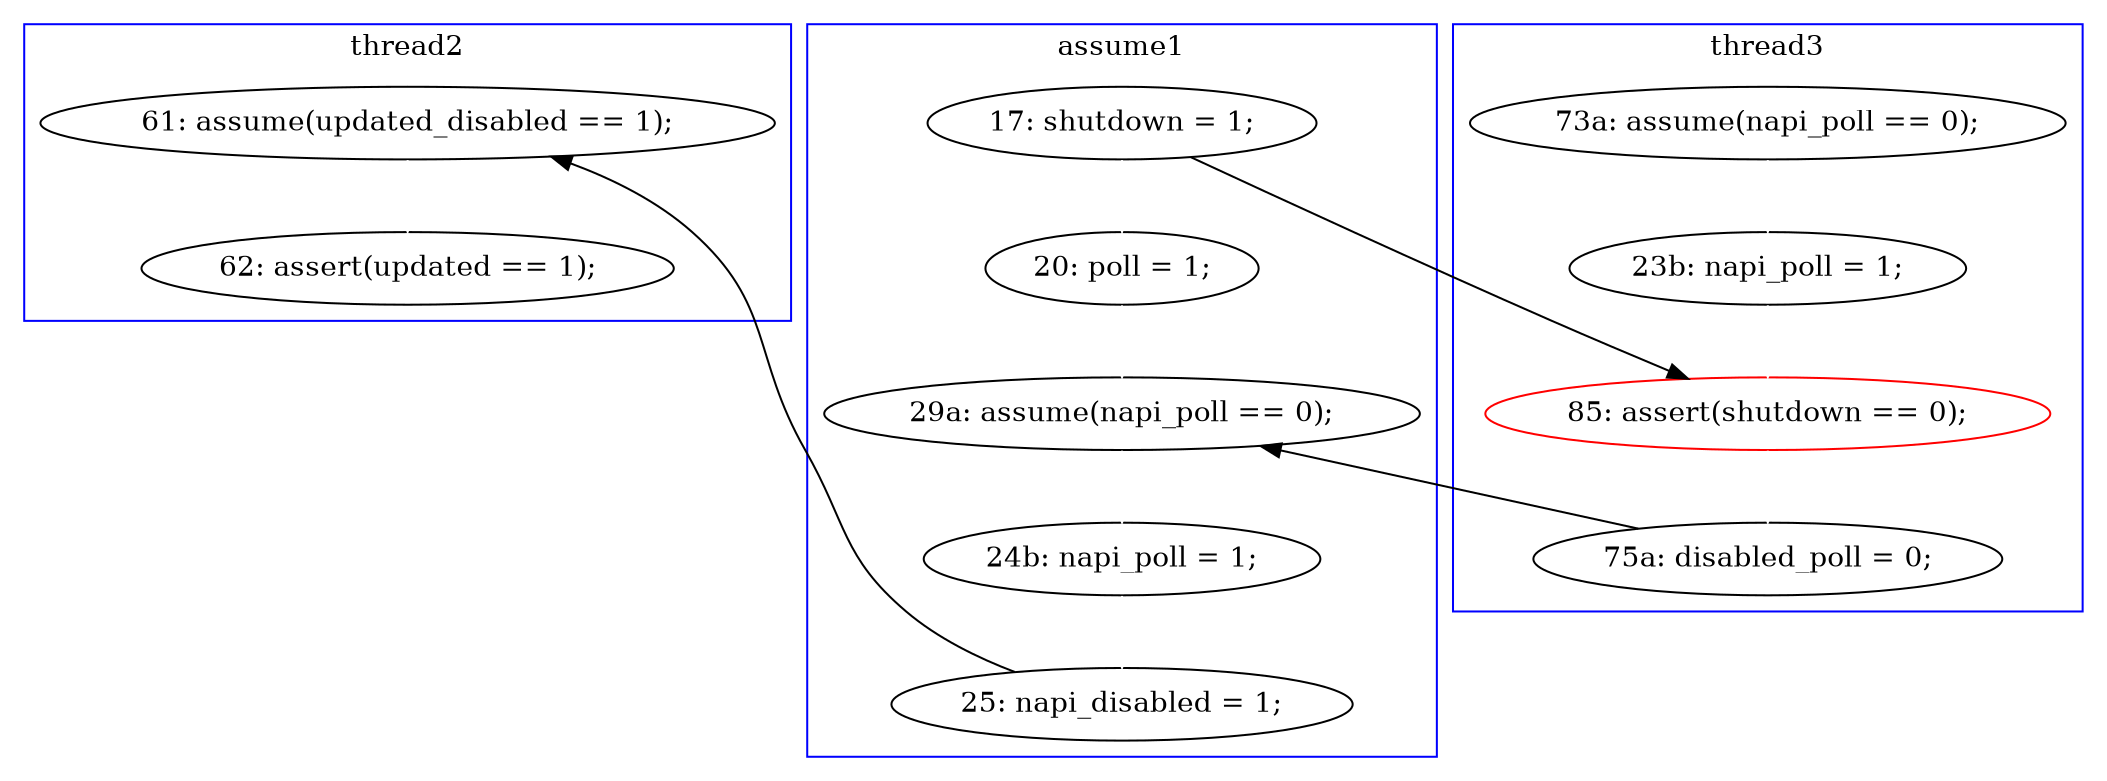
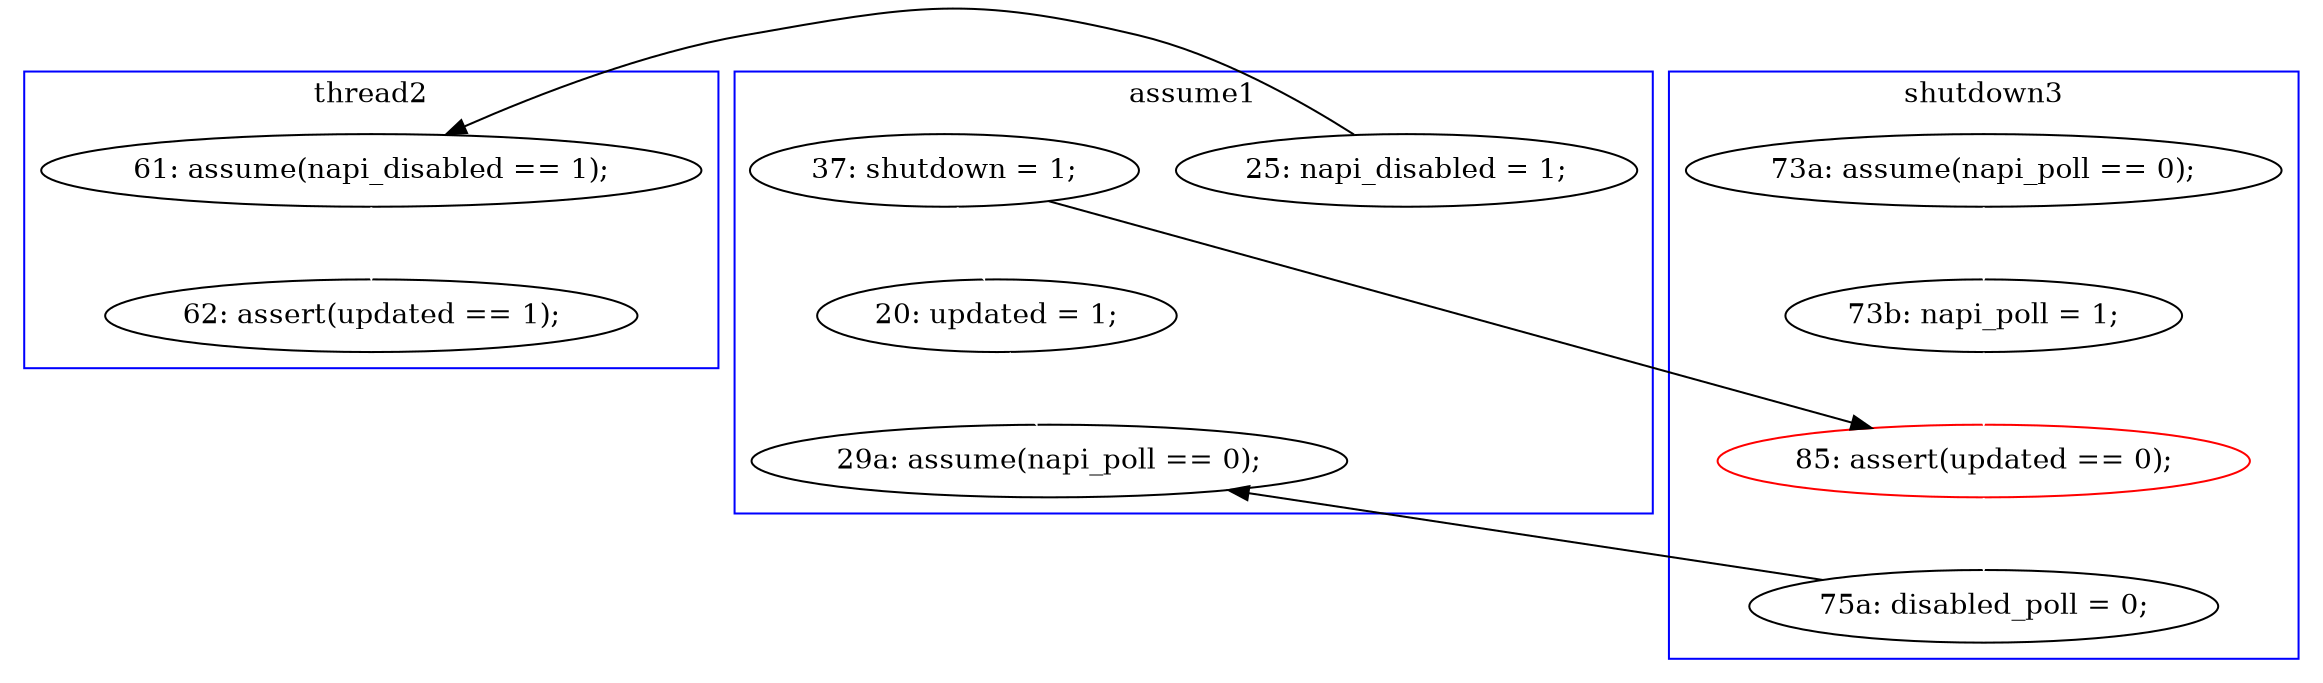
cluster "thread3": label "thread3" -> "shutdown3"
node "61: assume(updated_disabled == 1);": label "61: assume(updated_disabled == 1);" -> "61: assume(napi_disabled == 1);"
node "17: shutdown = 1;": label "17: shutdown = 1;" -> "37: shutdown = 1;"
node "20: poll = 1;": label "20: poll = 1;" -> "20: updated = 1;"
node "23b: napi_poll = 1;": label "23b: napi_poll = 1;" -> "73b: napi_poll = 1;"
node "85: assert(shutdown == 0);": label "85: assert(shutdown == 0);" -> "85: assert(updated == 0);"
node "24b: napi_poll = 1;": removed
